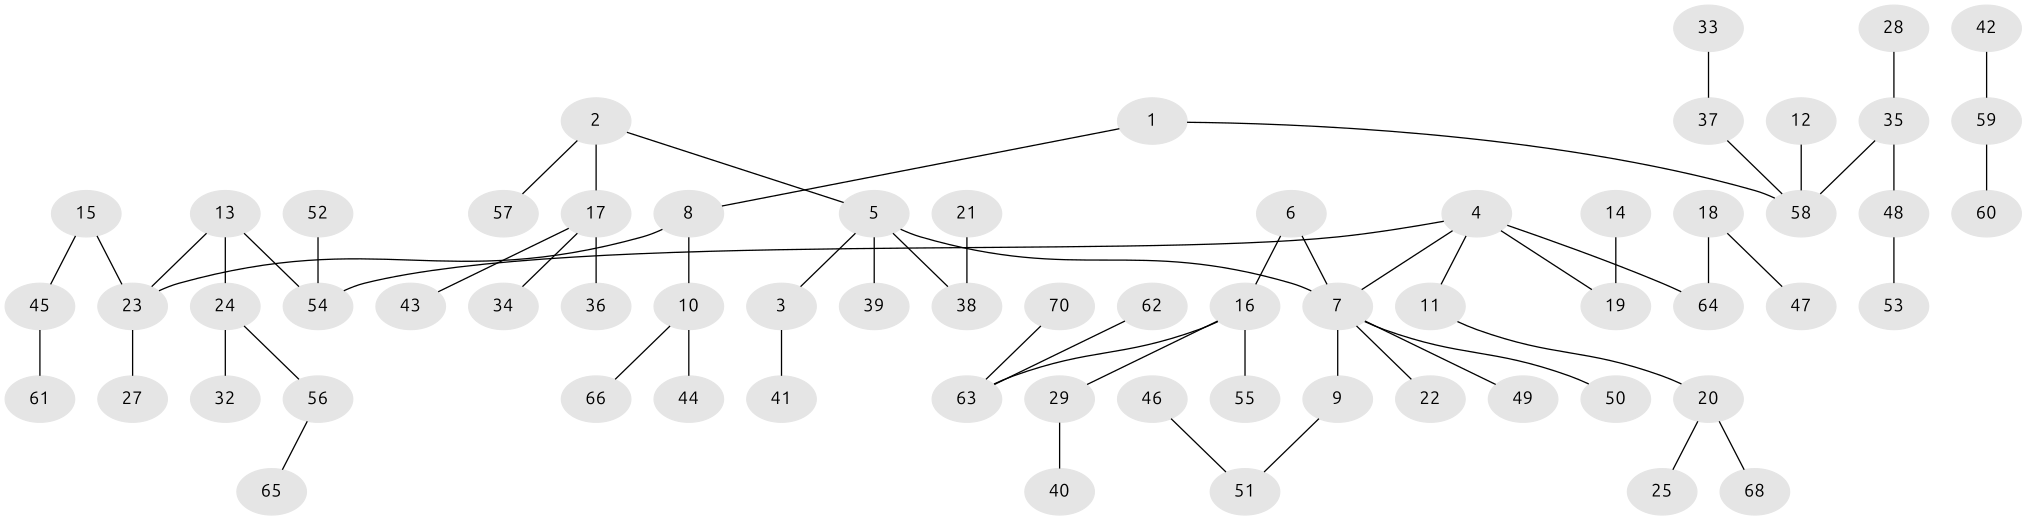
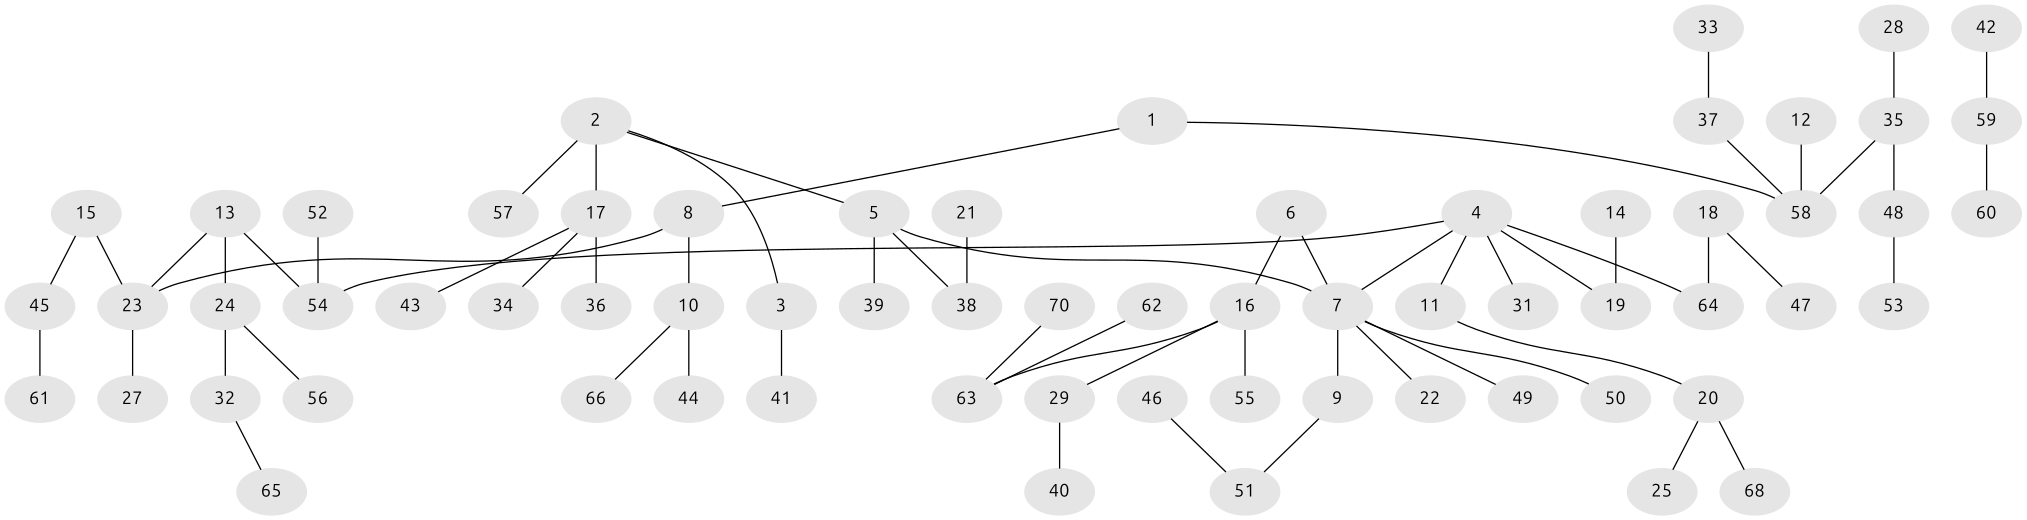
edge "5" -- "3": now "2" -- "3"
node "31": added
edge "56" -- "65": now "32" -- "65"
